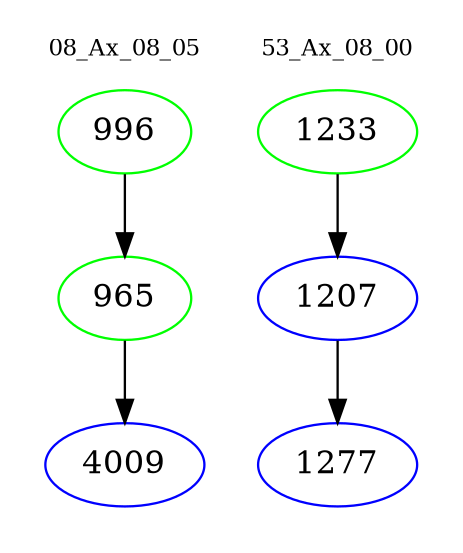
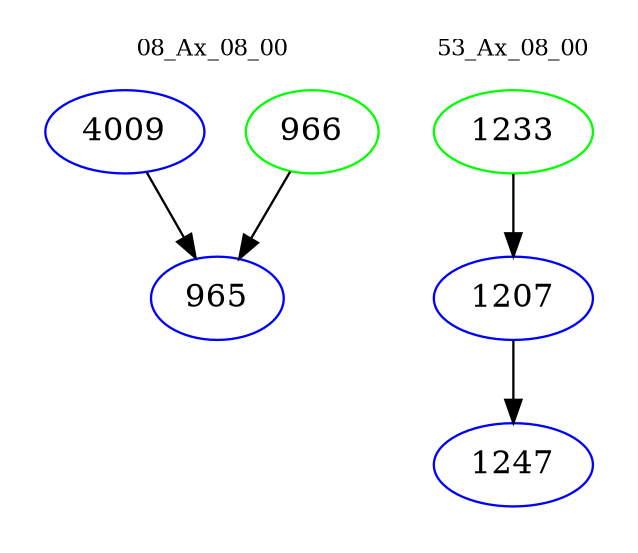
cluster "08_Ax_08_05": label "08_Ax_08_05" -> "08_Ax_08_00"
node "996": label "996" -> "966"
node "965": color green -> blue
edge "965" -> "4009": reversed
node "1277": label "1277" -> "1247"
